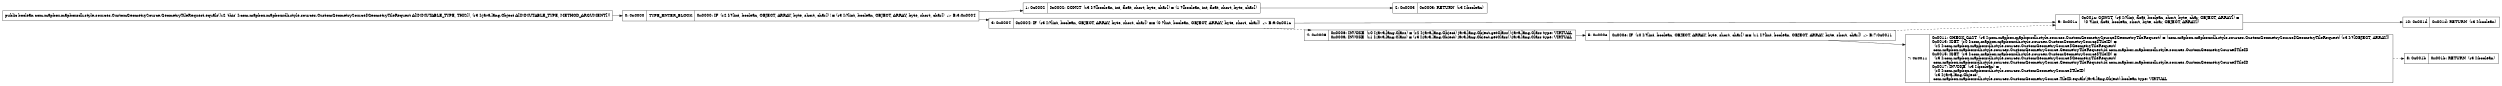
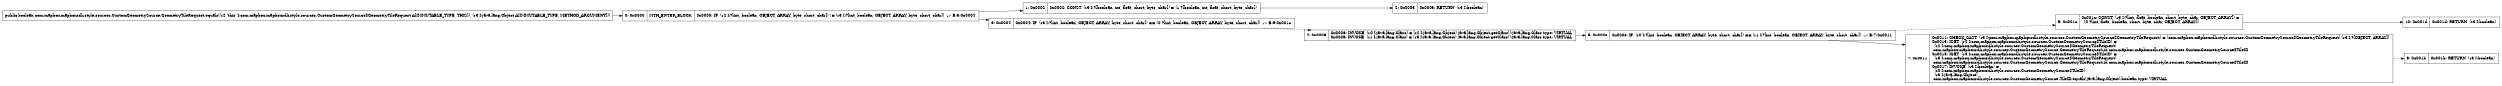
node "0: 0x0000": text "TYPE_ENTER_BLOCK" -> "MTH_ENTER_BLOCK"
edge "3: 0x0004" -> "9: 0x001c": removed
